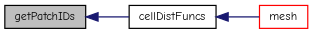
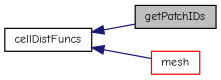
edge "cellDistFuncs" -> "getPatchIDs": reversed
